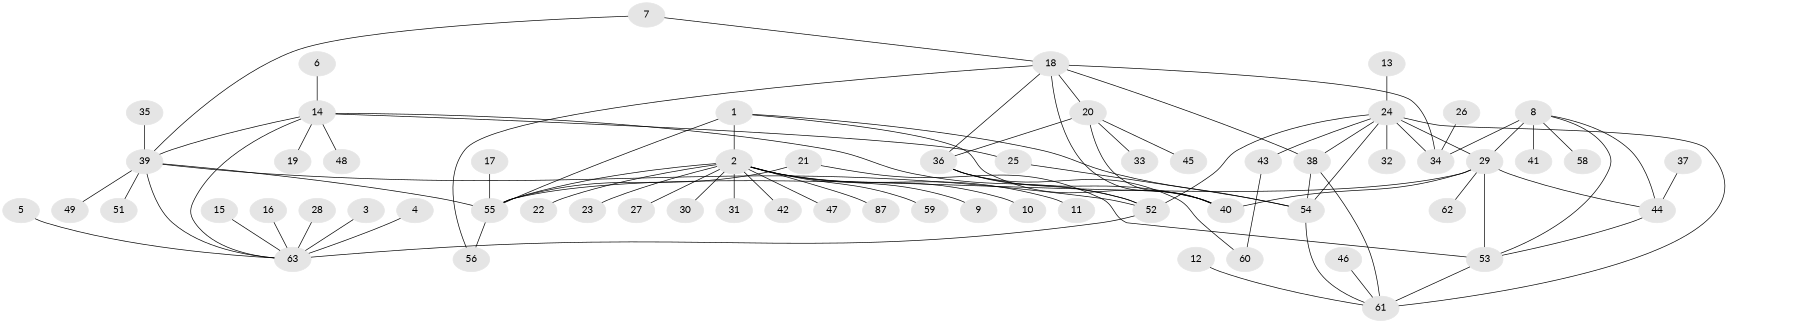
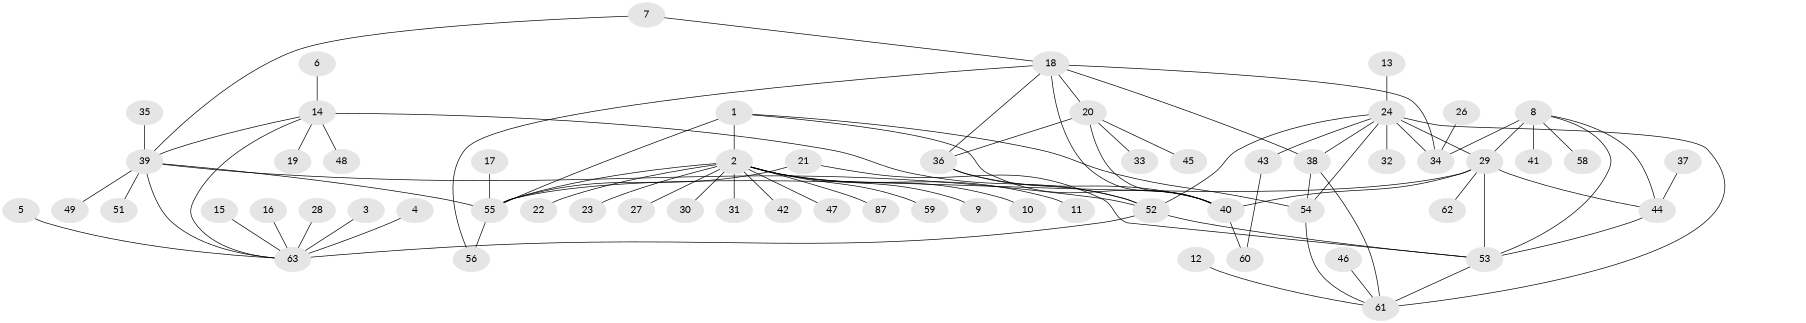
node "25": removed
edge "36" -- "60": now "40" -- "60"
edge "52" -- "53": added
